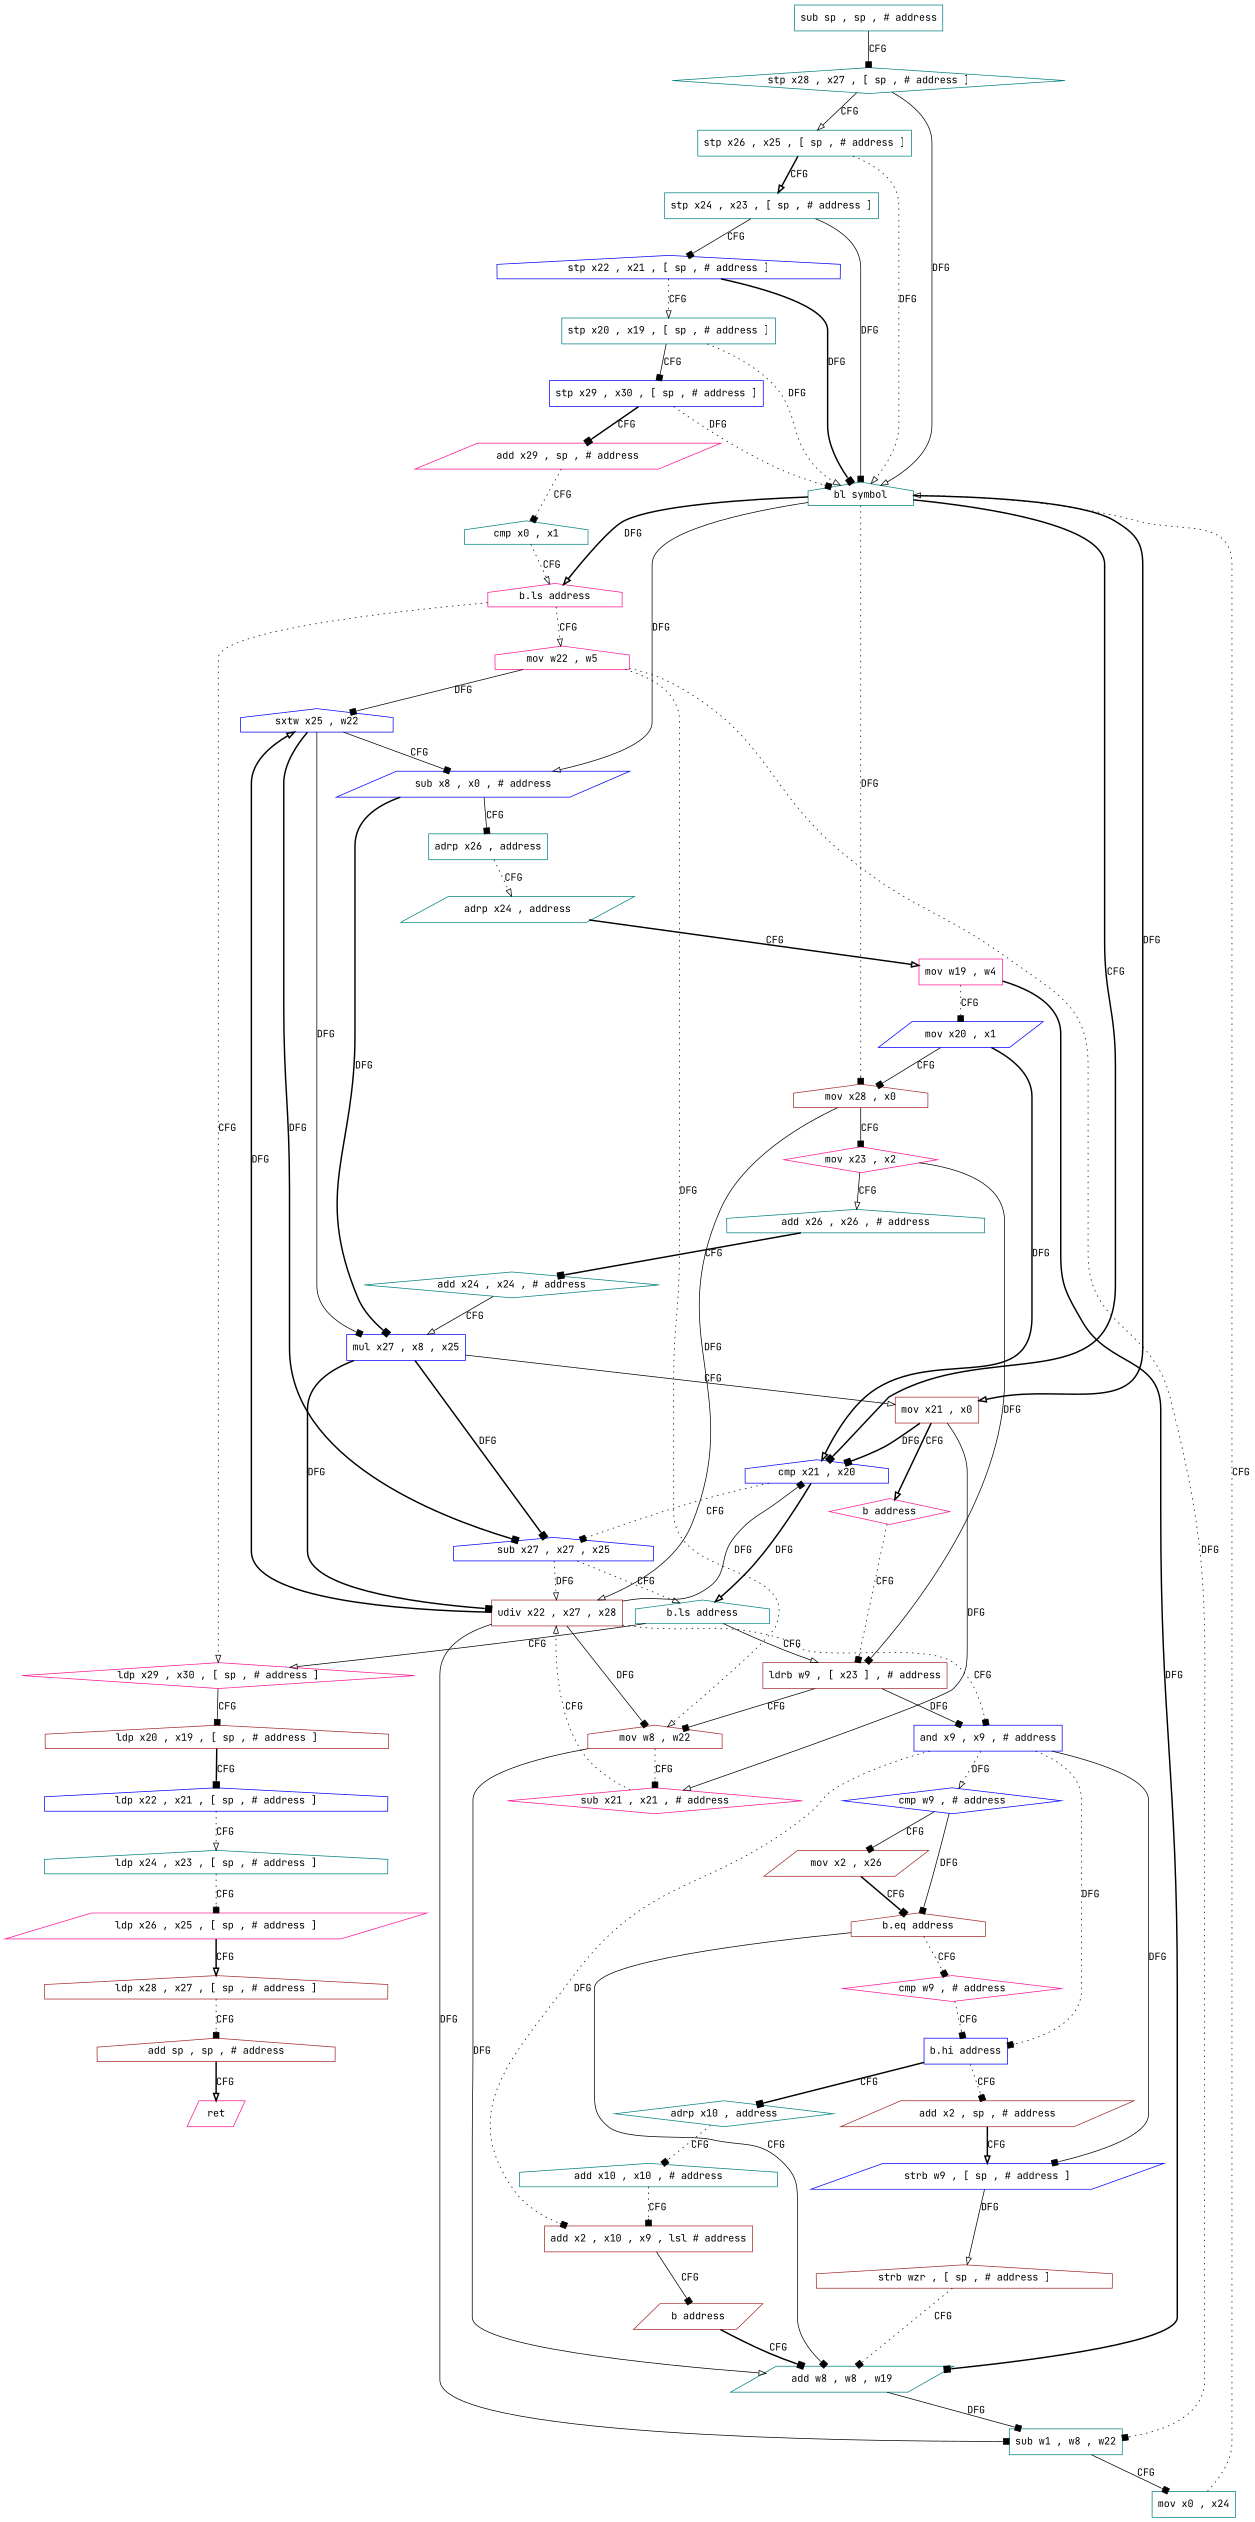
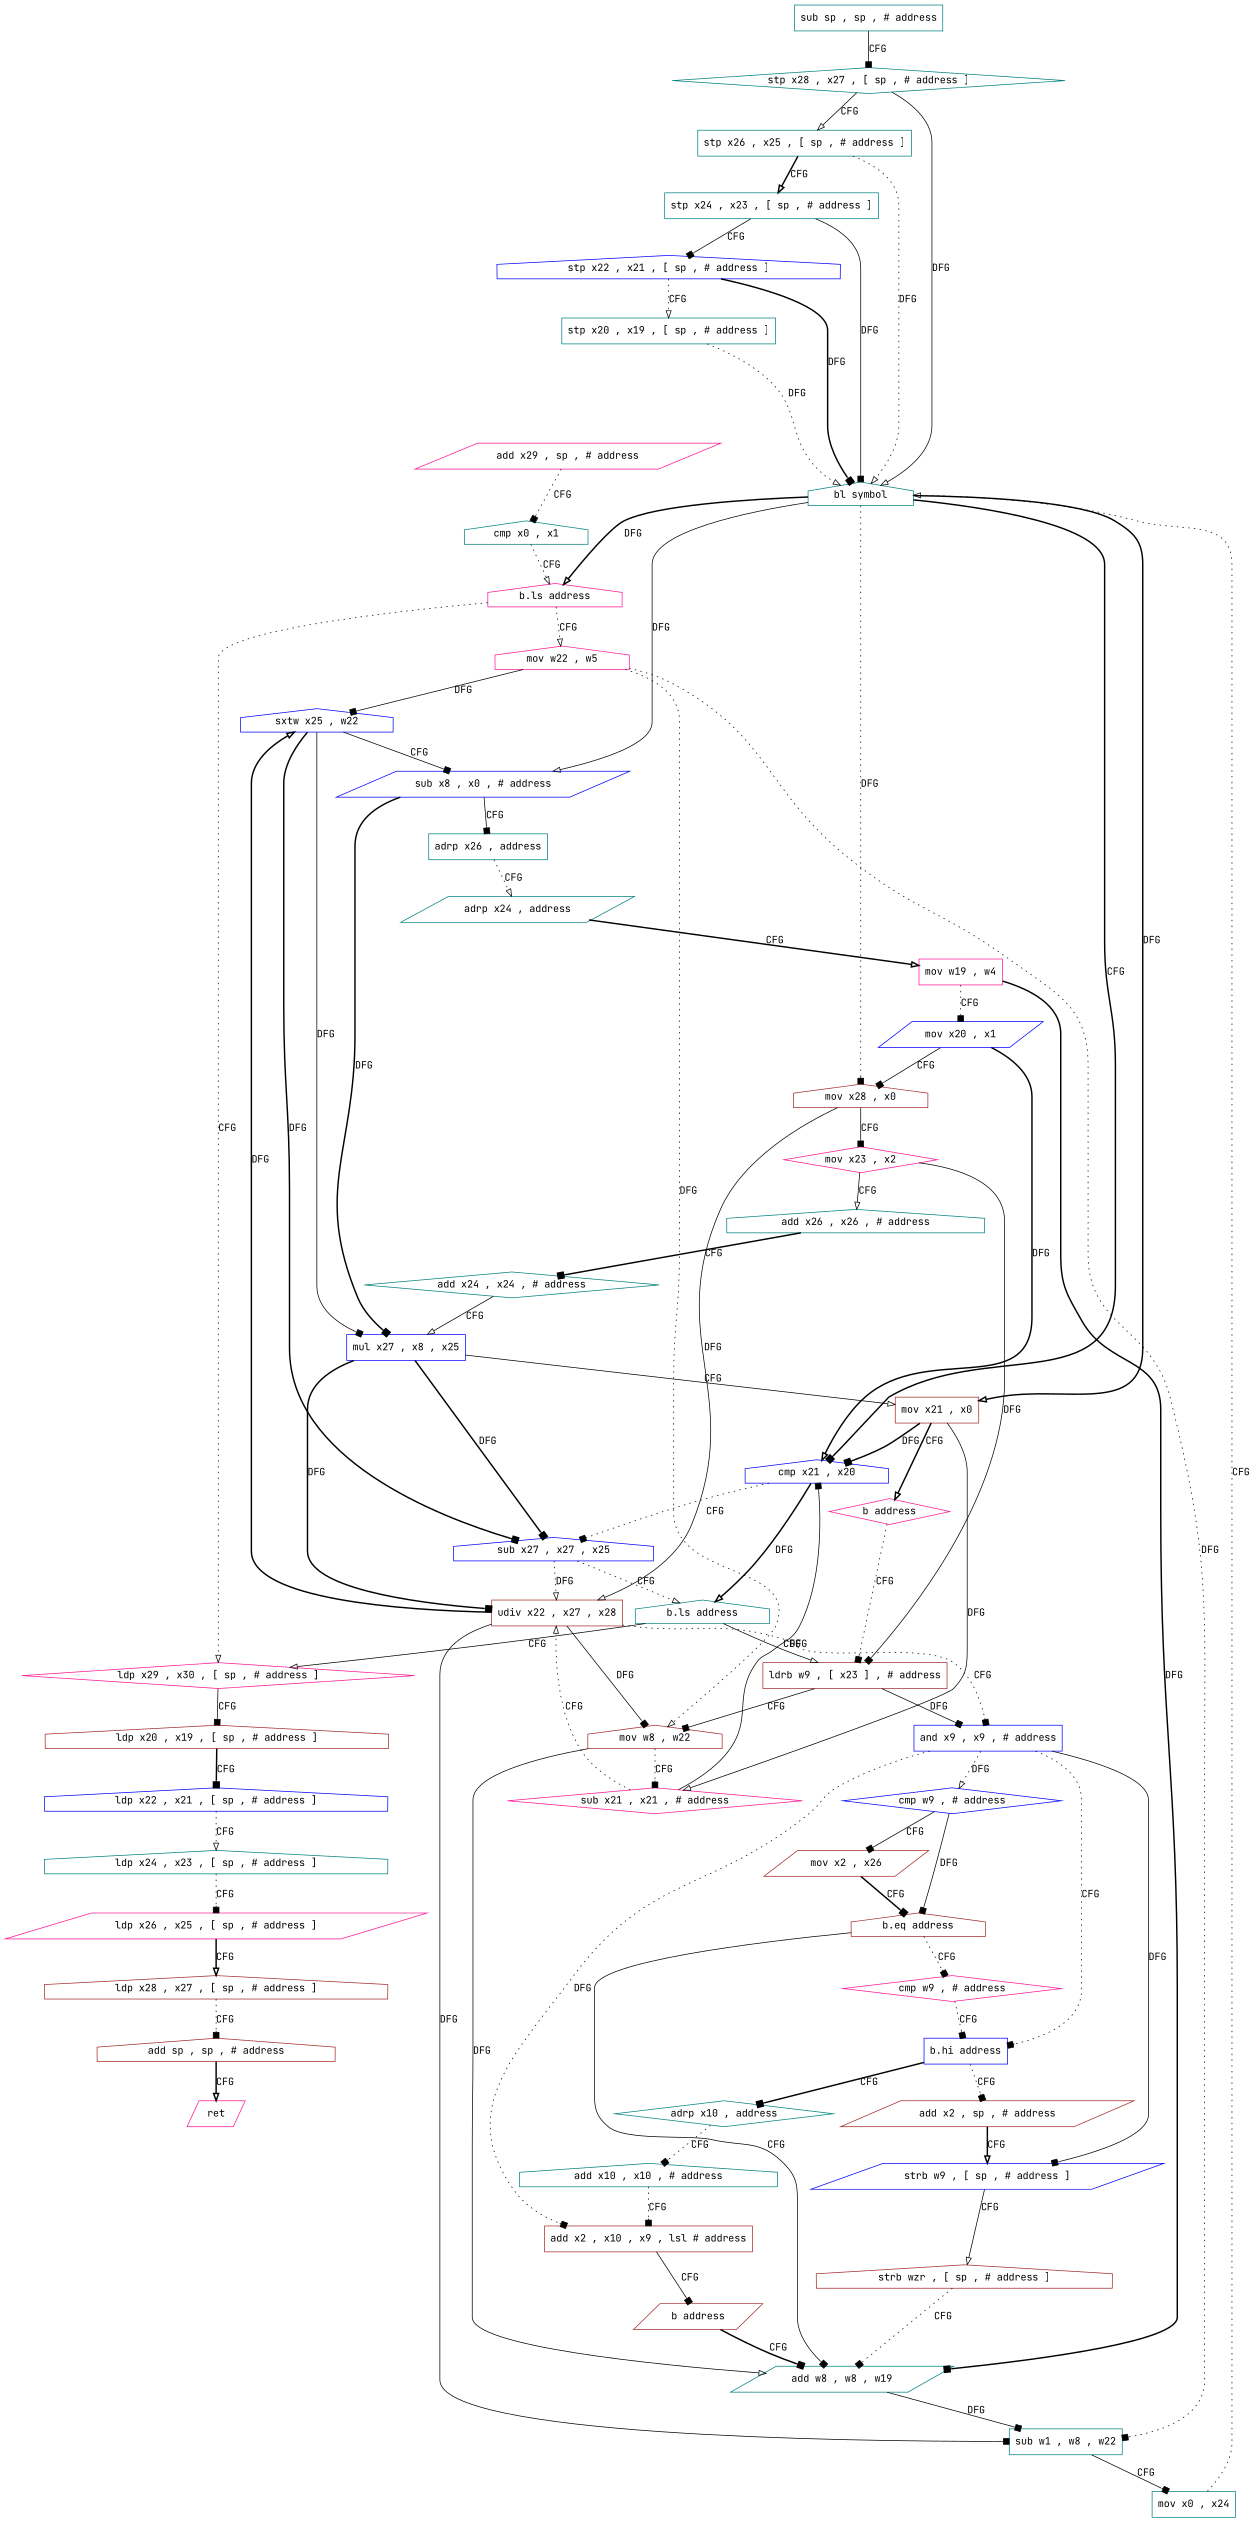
node "stp x29 , x30 , [ sp , # address ]": removed
edge "udiv x22 , x27 , x28" -> "cmp x21 , x20": now "sub x21 , x21 , # address" -> "cmp x21 , x20"
edge "and x9 , x9 , # address" -> "b.hi address": label "DFG" -> "CFG"
edge "strb w9 , [ sp , # address ]" -> "strb wzr , [ sp , # address ]": label "DFG" -> "CFG"
